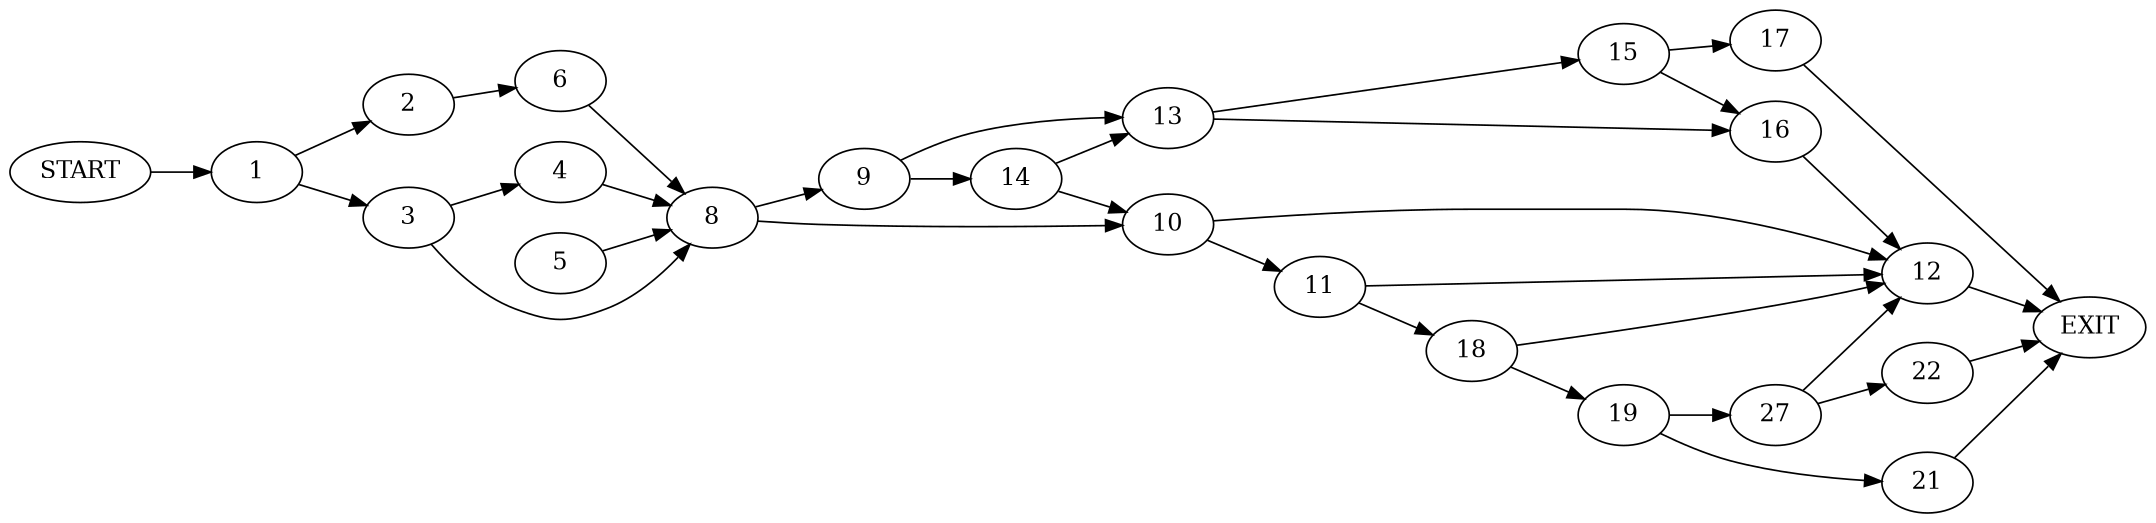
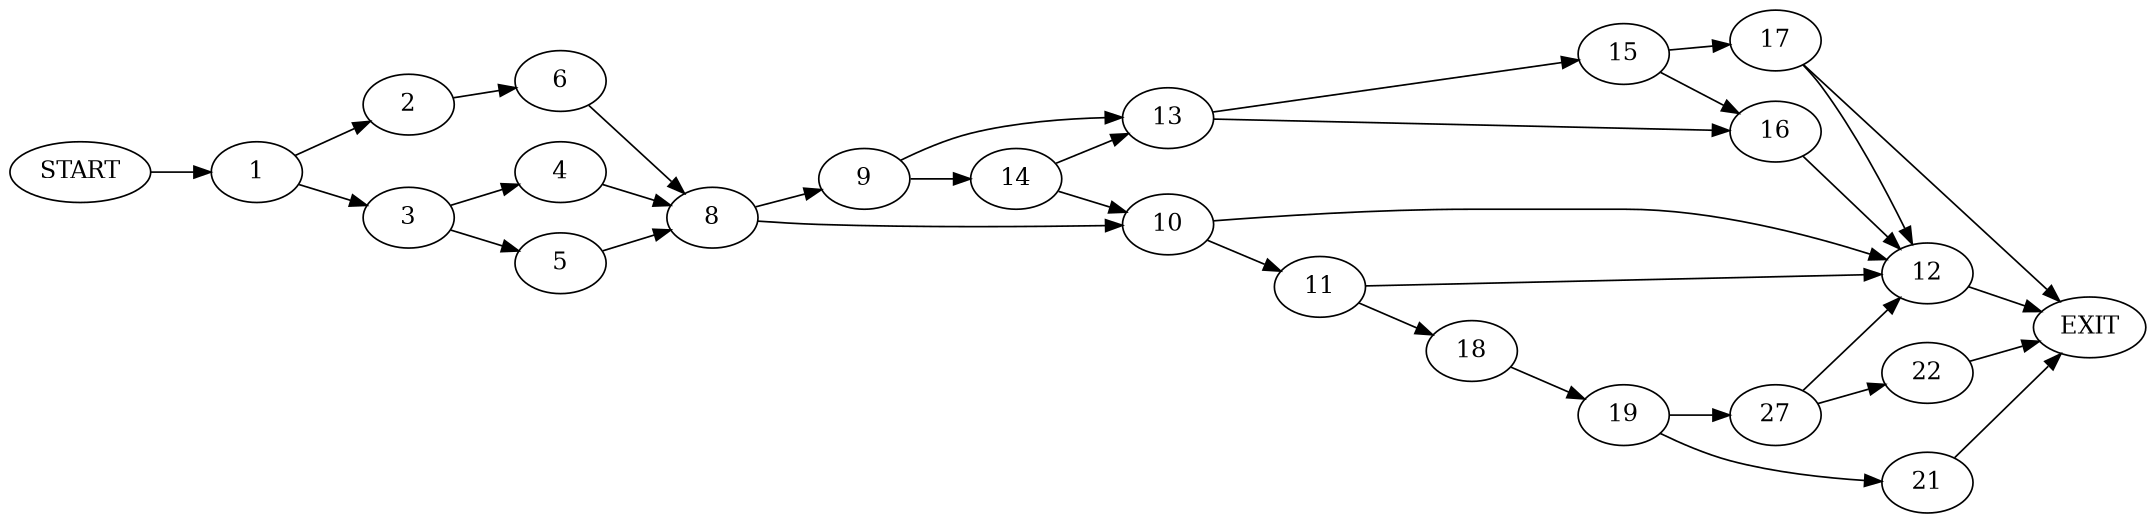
edge "3" -> "8": now "3" -> "5"
edge "18" -> "12": now "17" -> "12"
